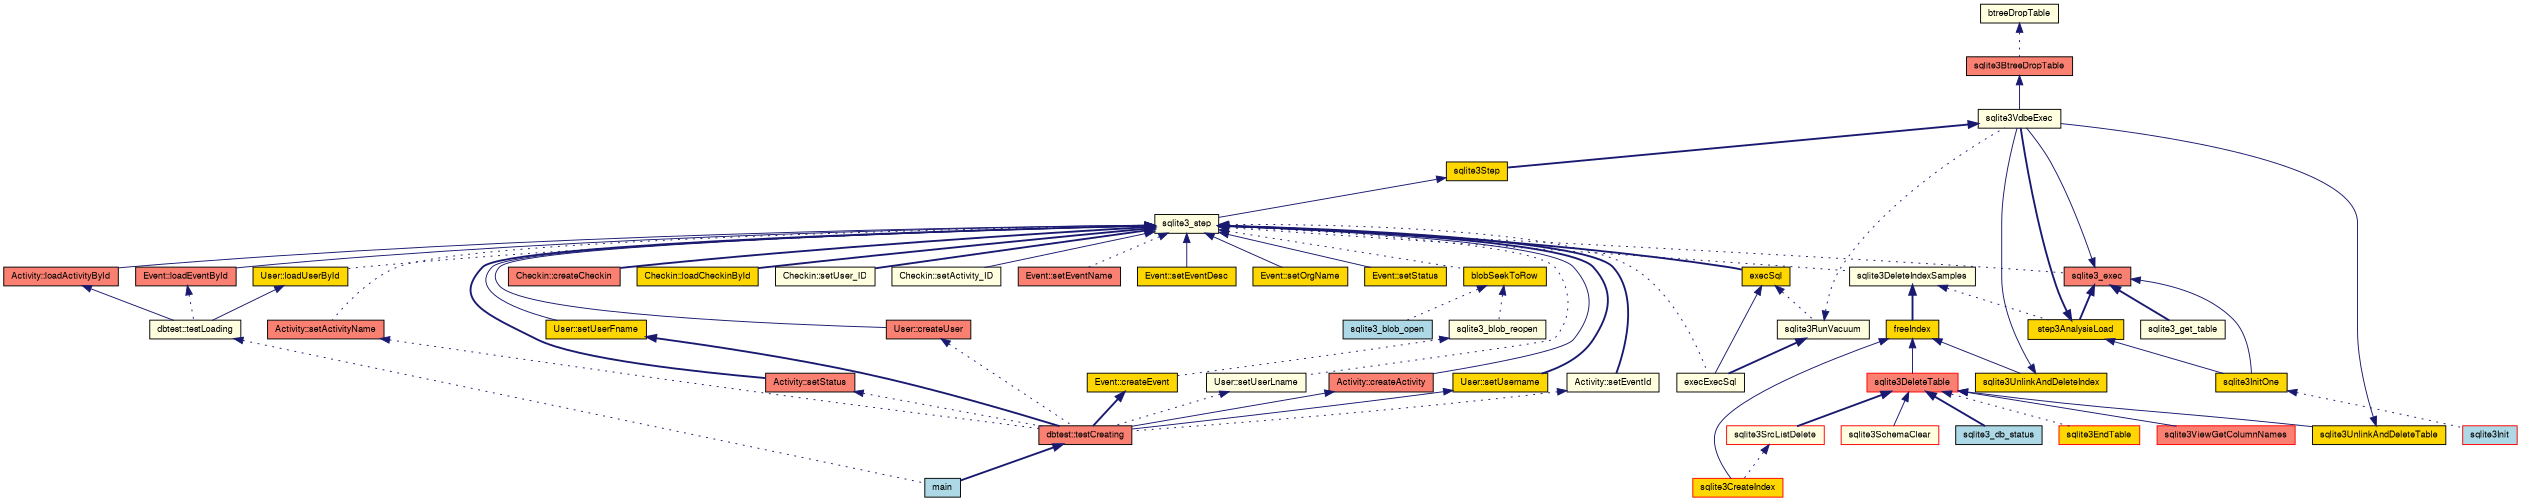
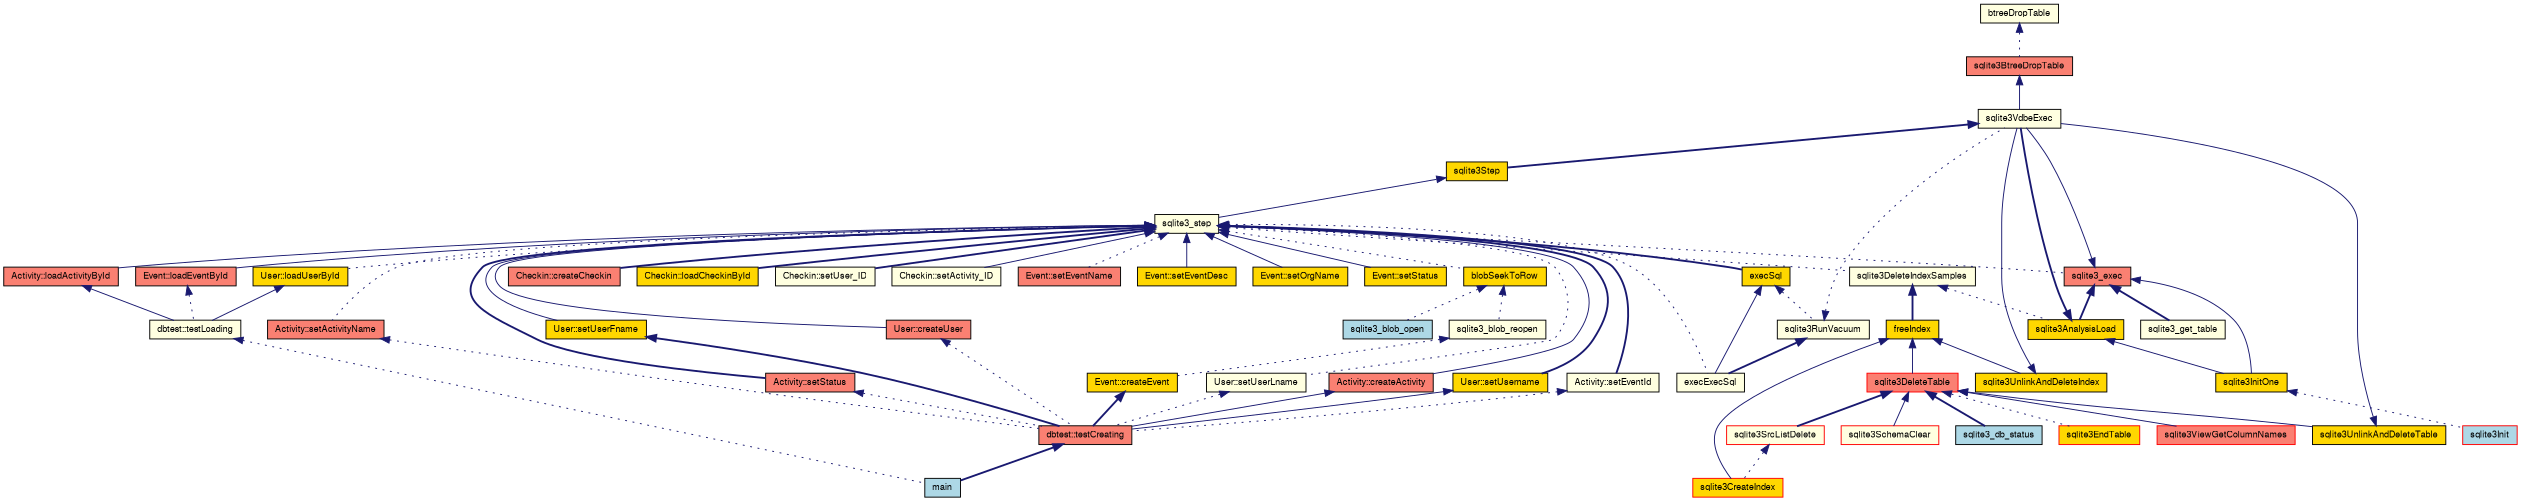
node "step3AnalysisLoad": label "step3AnalysisLoad" -> "sqlite3AnalysisLoad"
